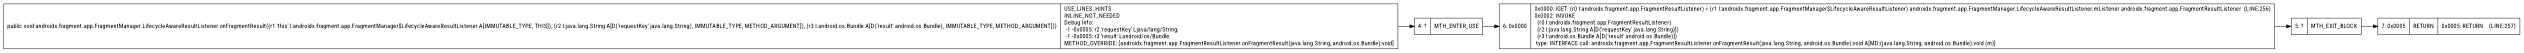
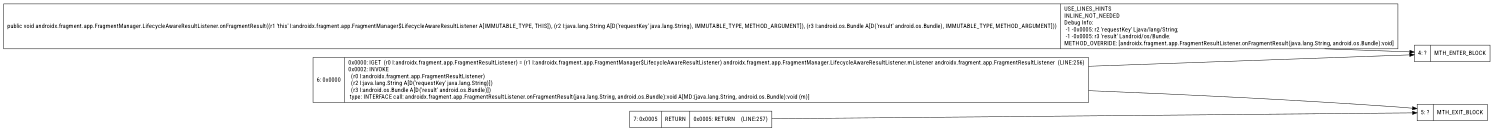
node "4: ?": text "MTH_ENTER_USE" -> "MTH_ENTER_BLOCK"
edge "4: ?" -> "6: 0x0000": reversed
edge "5: ?" -> "7: 0x0005": reversed
